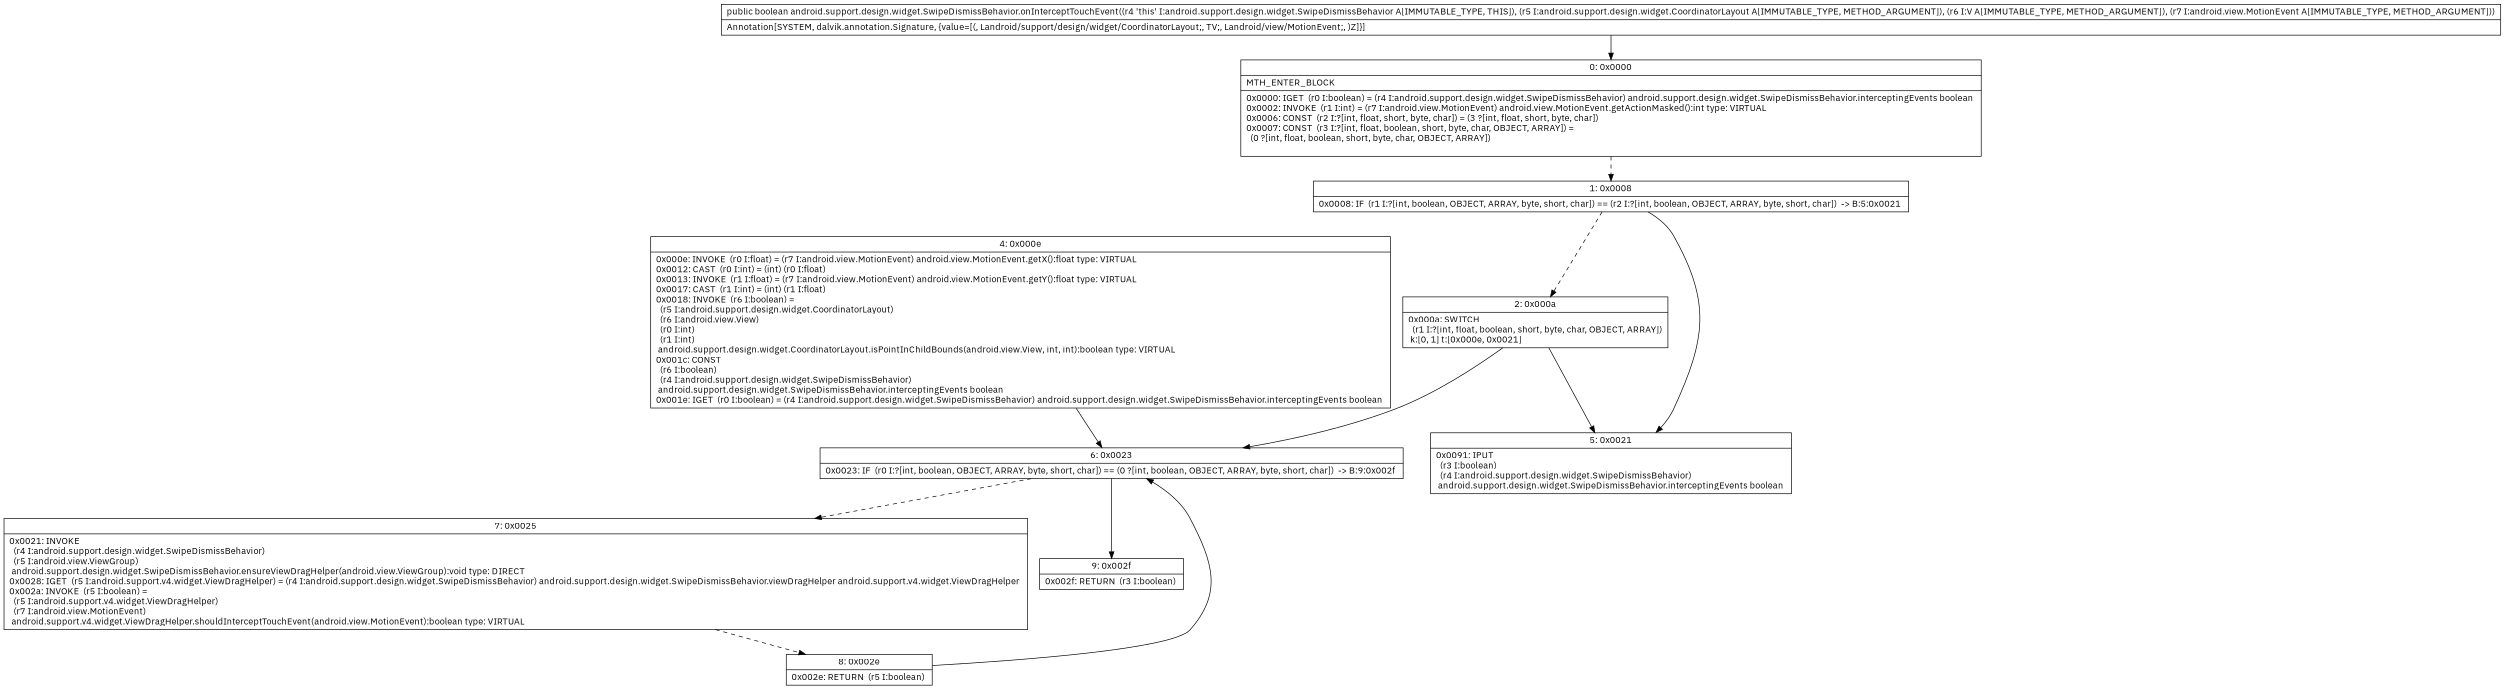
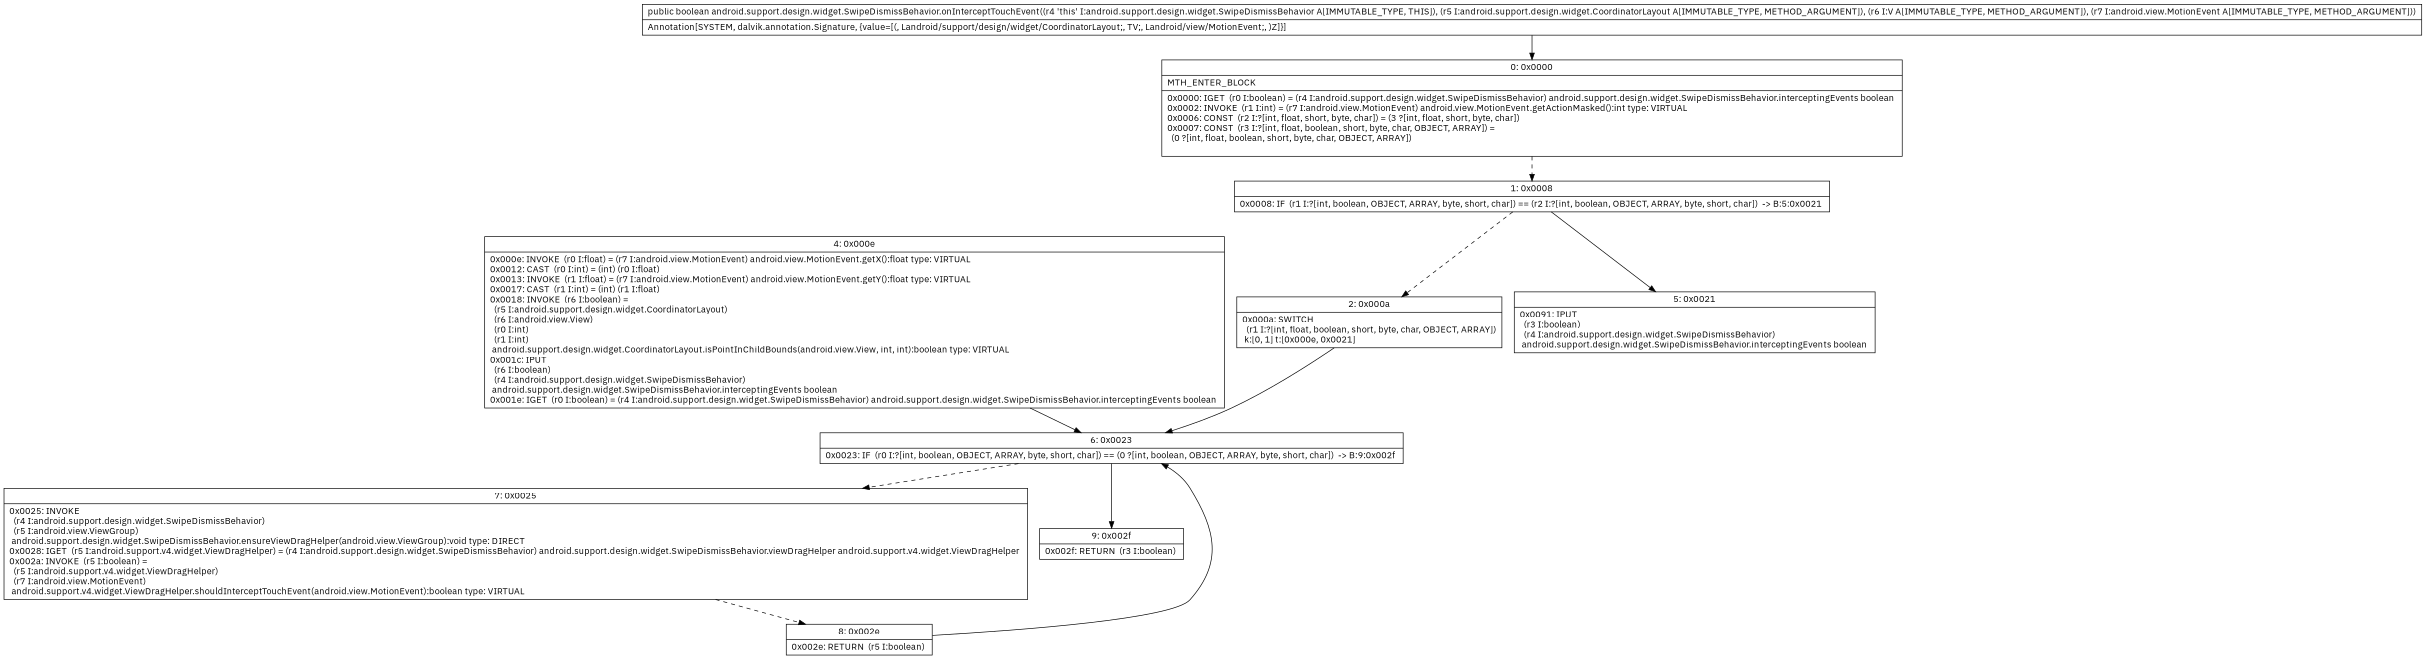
node "4: 0x000e": text "0x001c: CONST" -> "0x001c: IPUT"
edge "2: 0x000a" -> "5: 0x0021": removed
node "7: 0x0025": text "0x0021: INVOKE" -> "0x0025: INVOKE"
